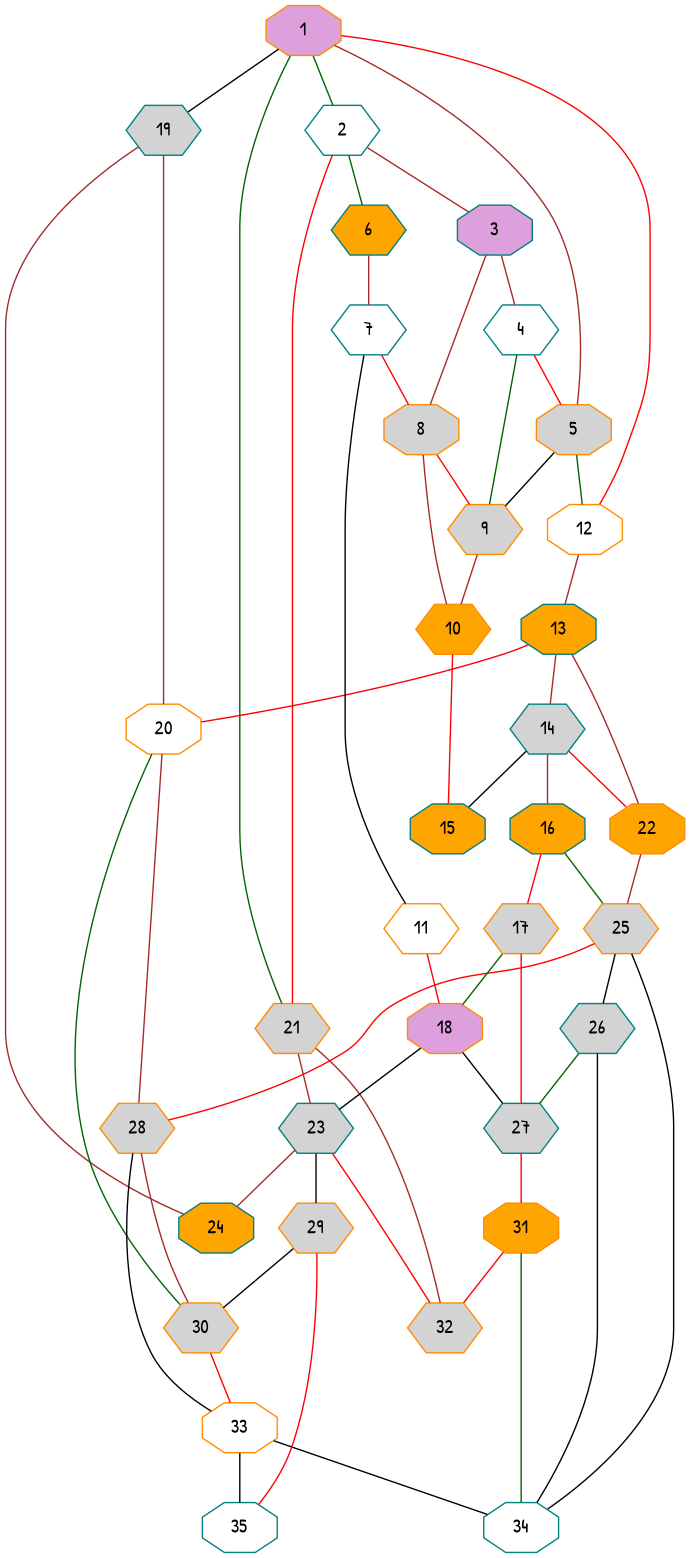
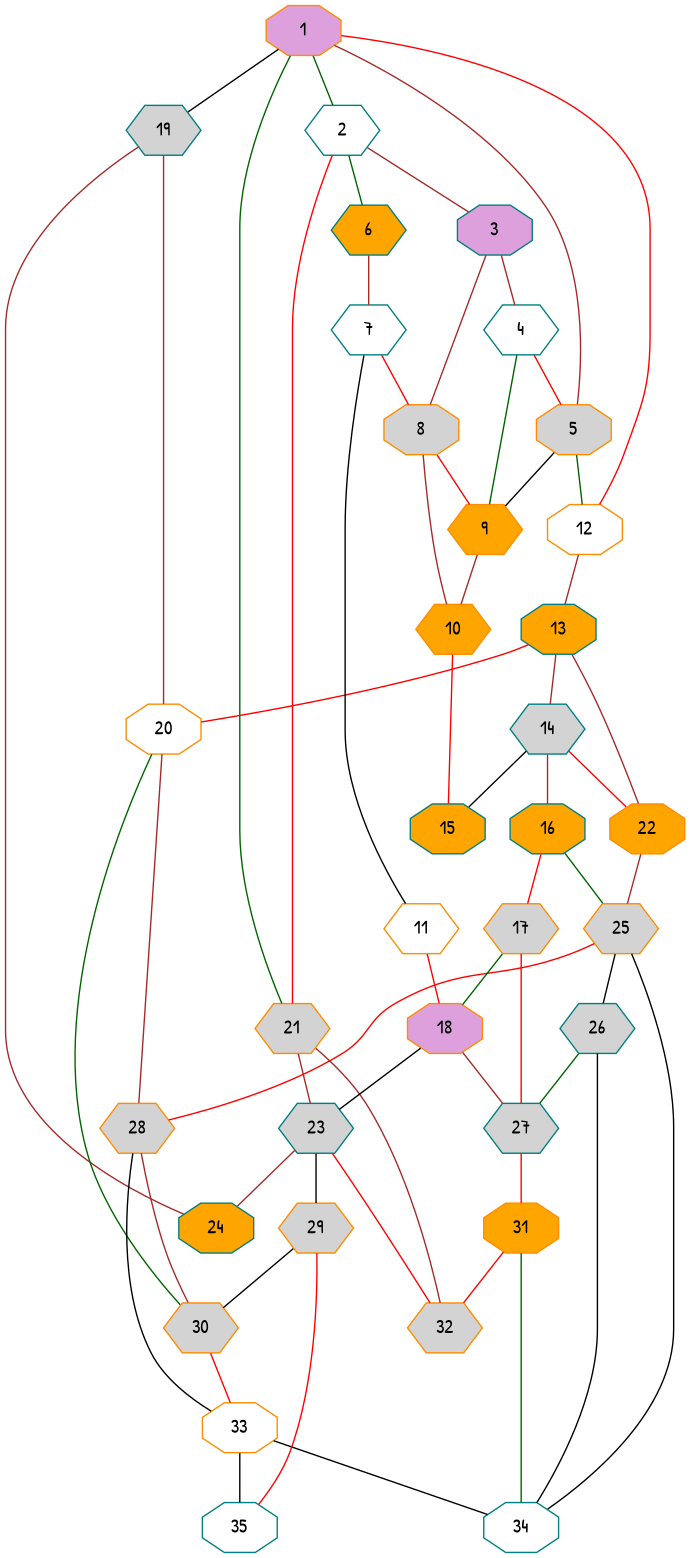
node "9": fillcolor lightgrey -> orange
edge "18" -- "27": color black -> brown
